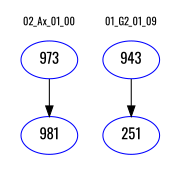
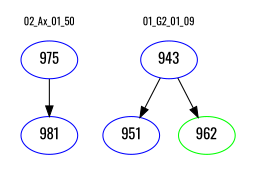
cluster "02_Ax_01_00": label "02_Ax_01_00" -> "02_Ax_01_50"
node "973": label "973" -> "975"
node "251": label "251" -> "951"
node "962": added
